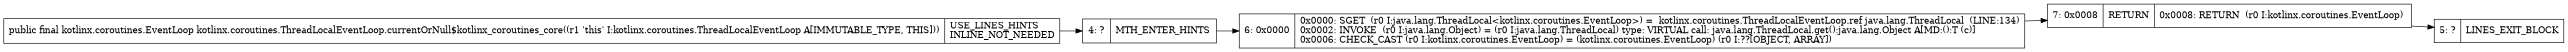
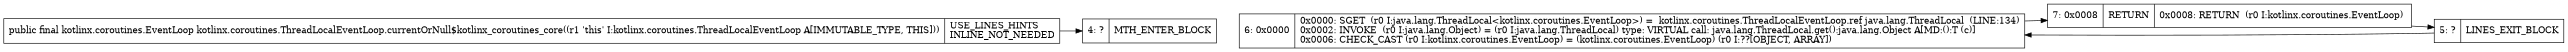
node "4: ?": text "MTH_ENTER_HINTS" -> "MTH_ENTER_BLOCK"
edge "4: ?" -> "6: 0x0000": now "5: ?" -> "6: 0x0000"
